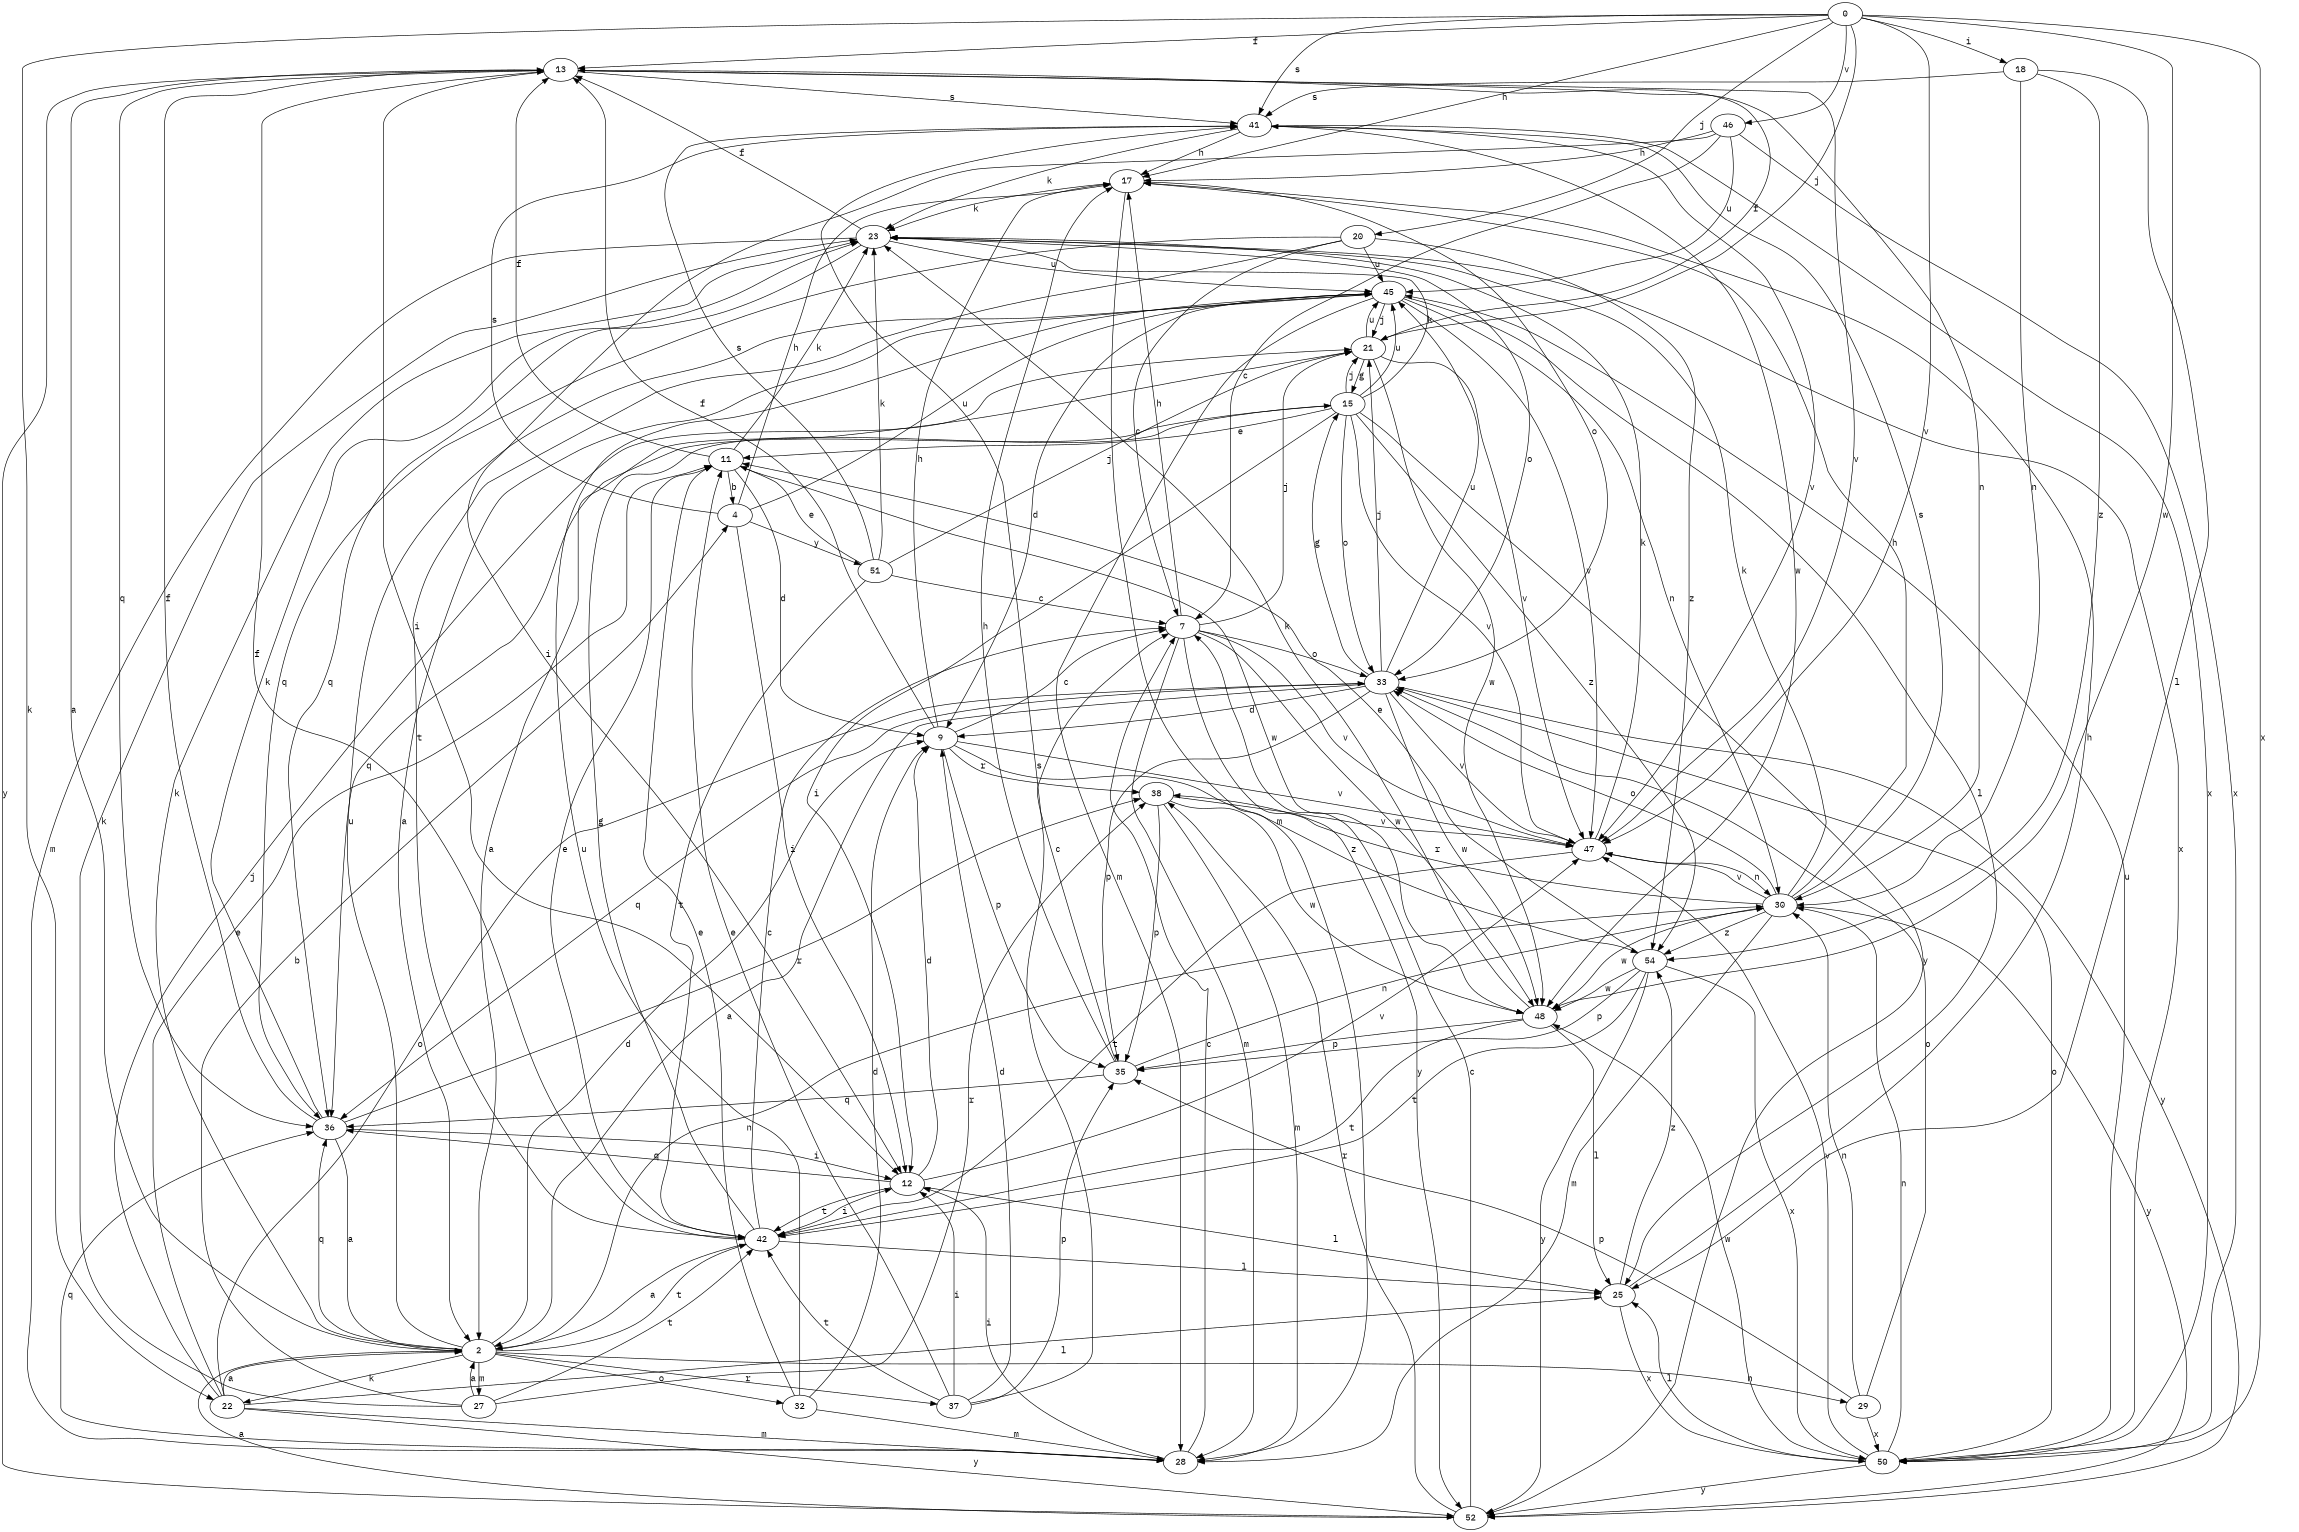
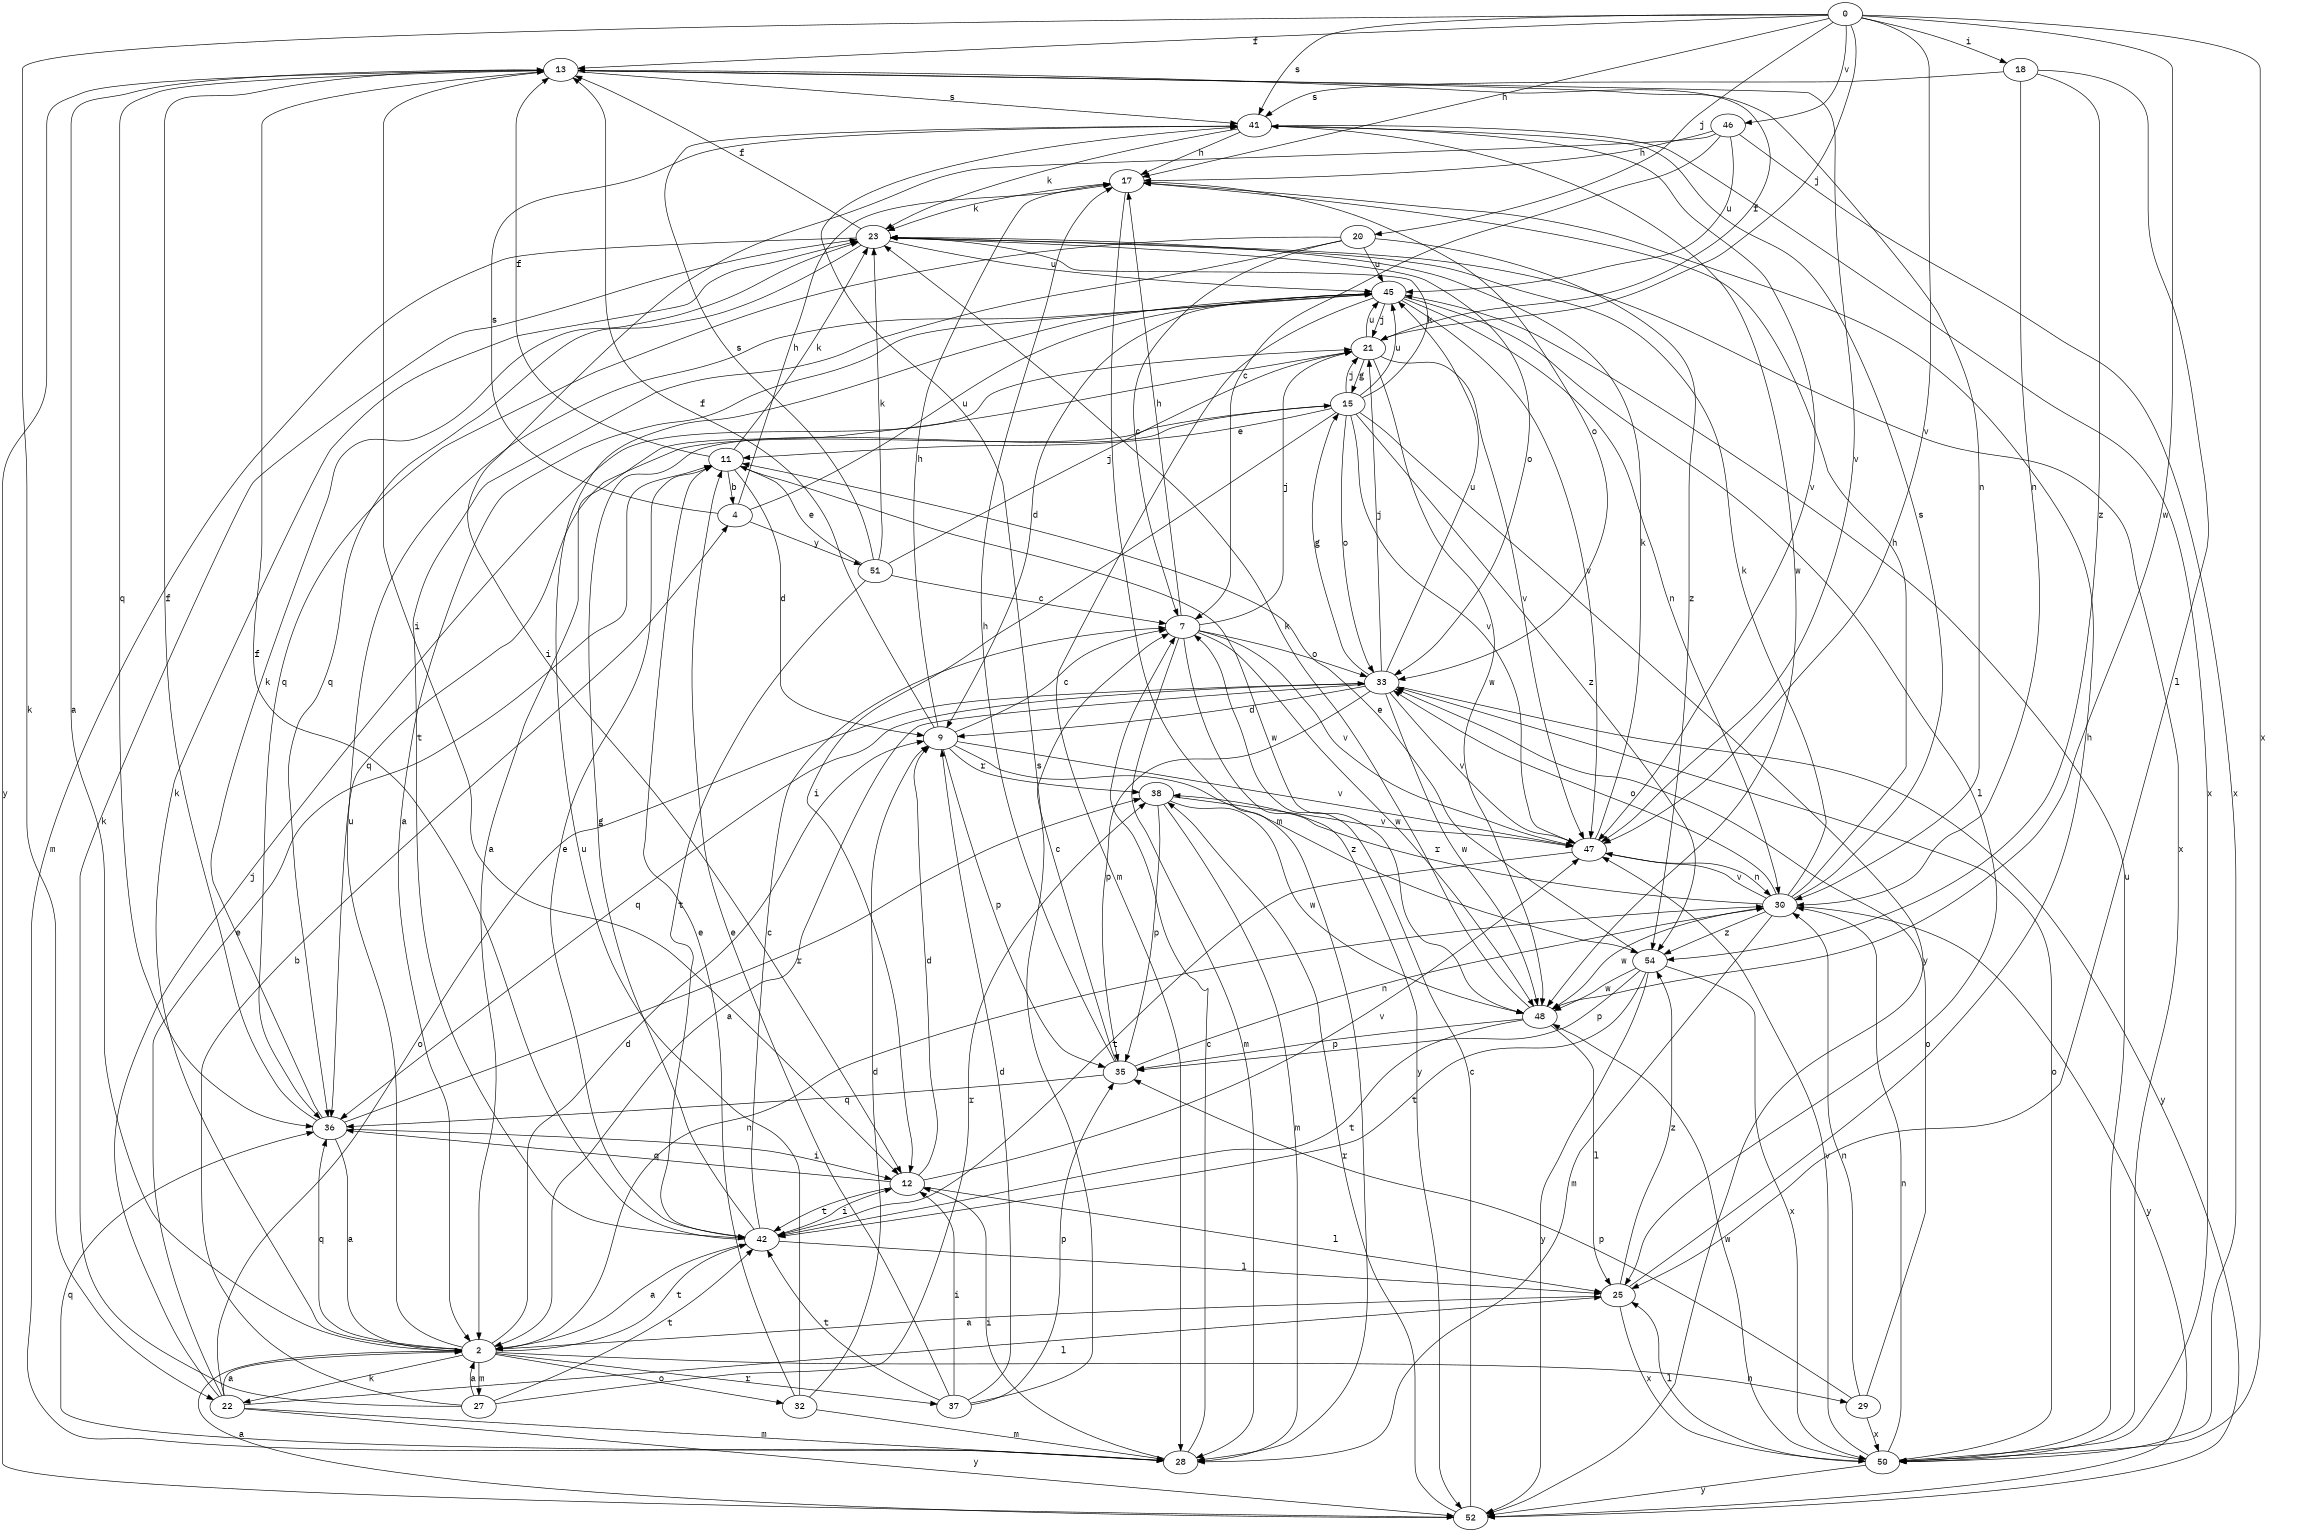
edge "4" -> "12": removed, label "i"
edge "25" -> "2": added, label "a"
